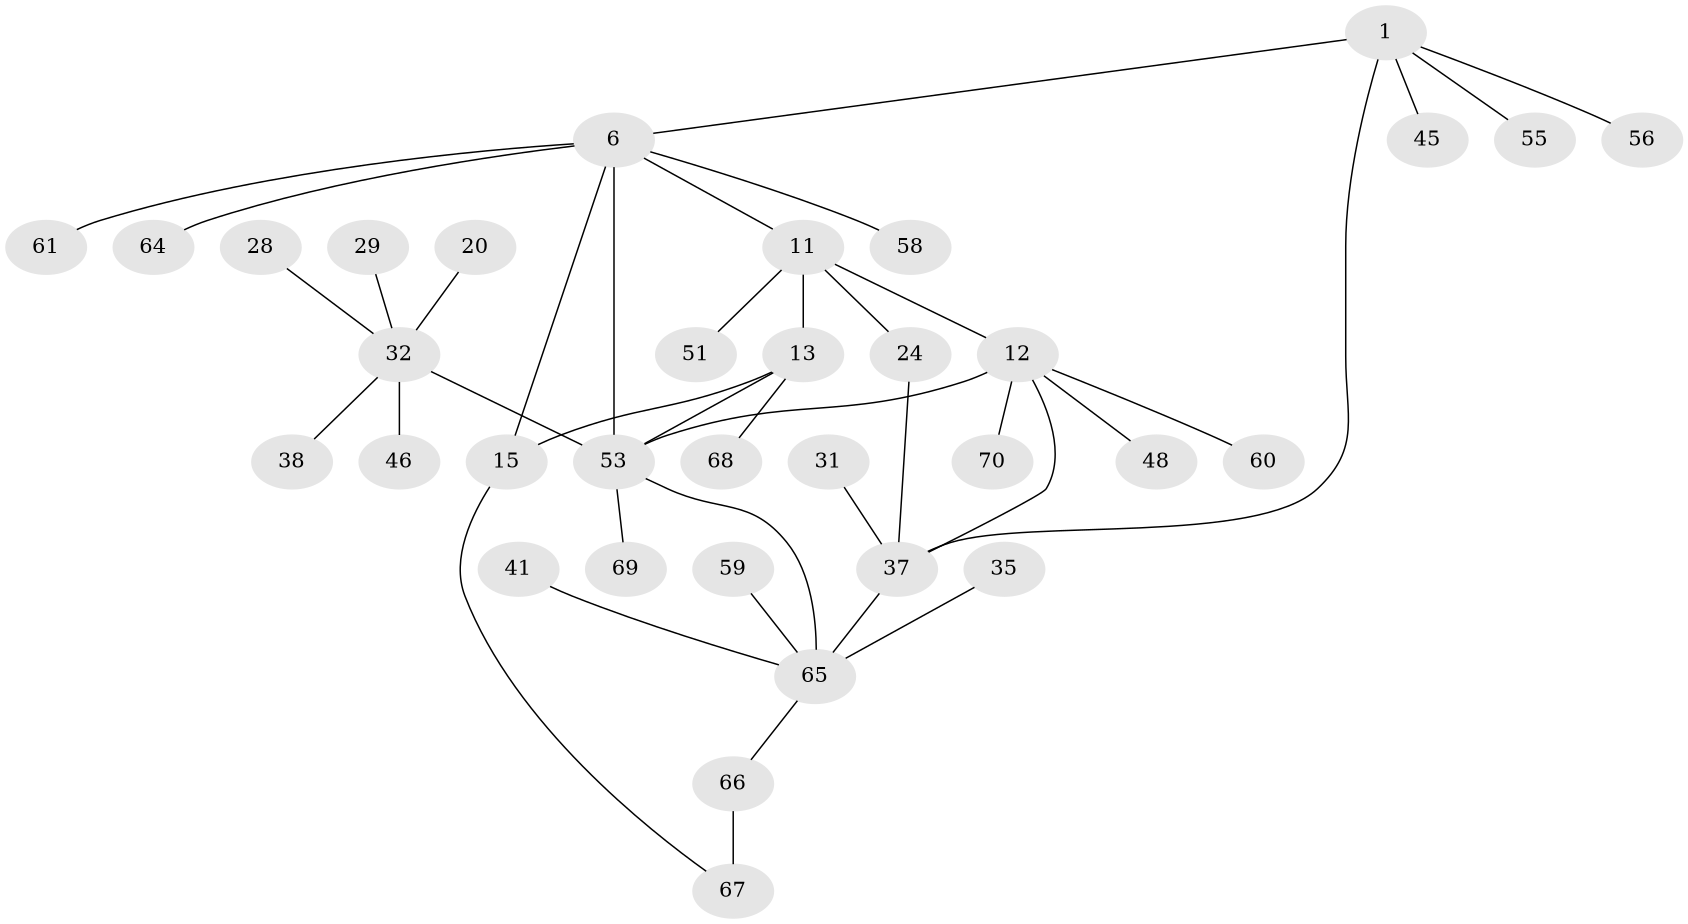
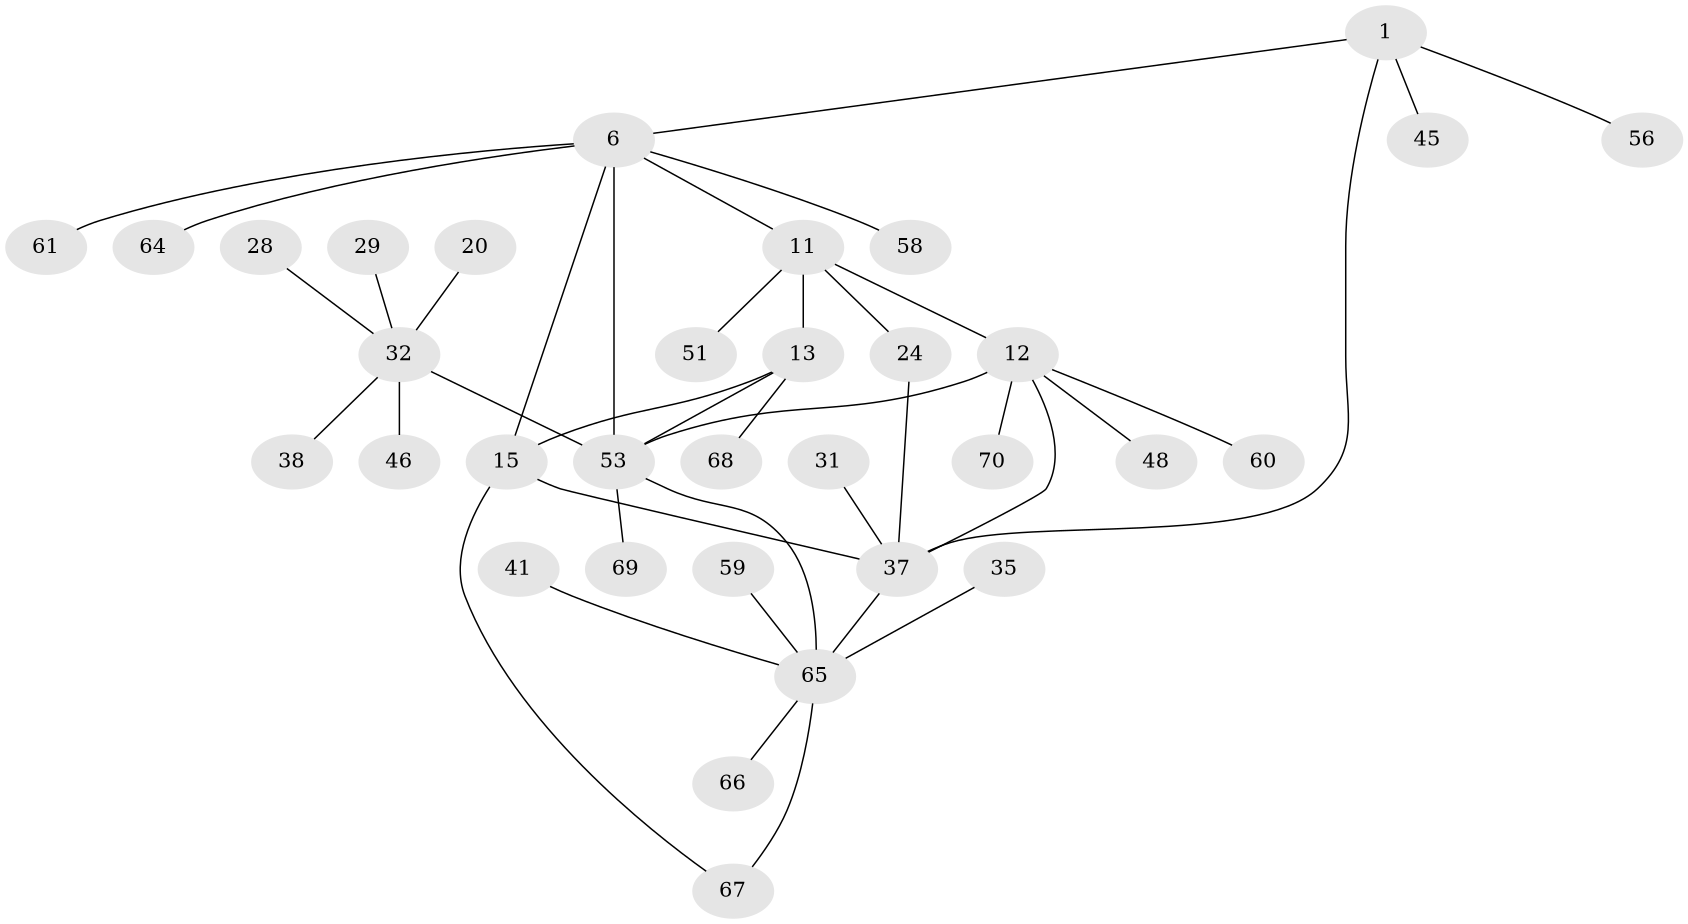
node "55": removed
edge "15" -- "37": added
edge "66" -- "67": now "65" -- "67"
